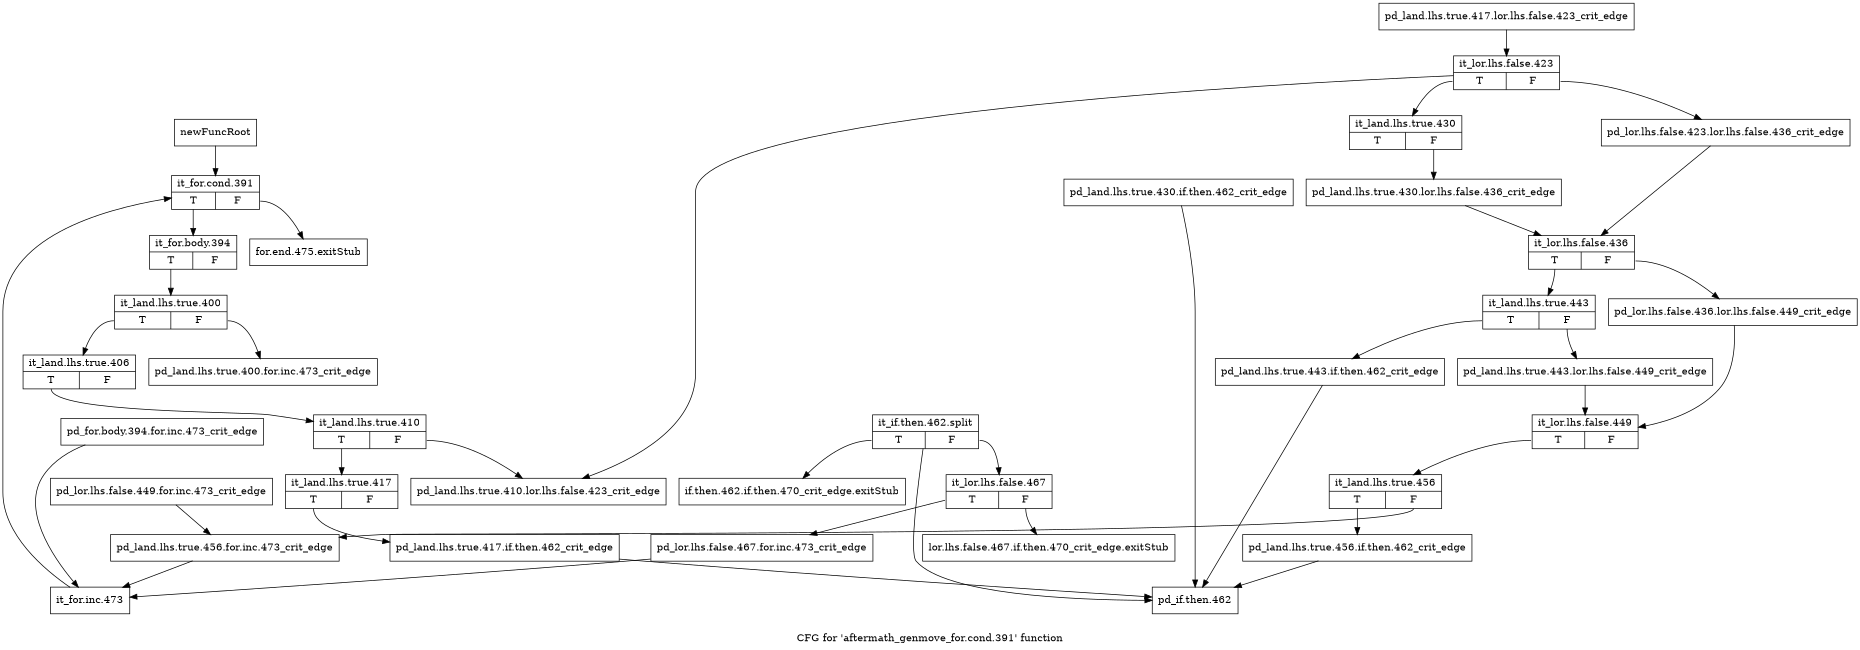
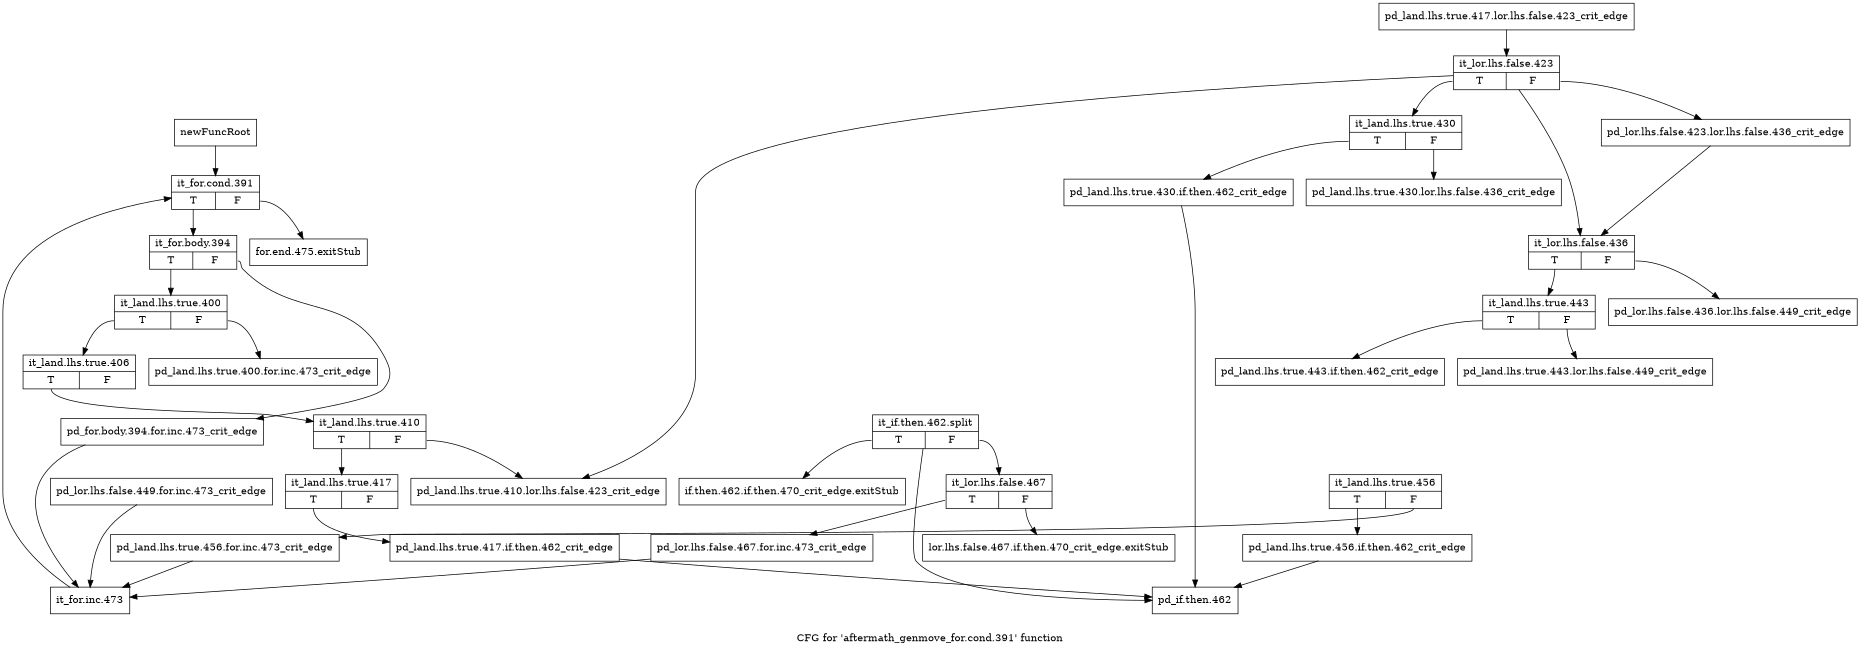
edge "it_land.lhs.true.430" -> "pd_land.lhs.true.430.if.then.462_crit_edge": added
edge "pd_land.lhs.true.430.lor.lhs.false.436_crit_edge" -> "it_lor.lhs.false.436": now "it_lor.lhs.false.423" -> "it_lor.lhs.false.436"
edge "it_for.body.394" -> "pd_for.body.394.for.inc.473_crit_edge": added
node "it_lor.lhs.false.449": removed
edge "pd_land.lhs.true.443.if.then.462_crit_edge" -> "pd_if.then.462": removed
edge "pd_lor.lhs.false.449.for.inc.473_crit_edge" -> "pd_land.lhs.true.456.for.inc.473_crit_edge": now "pd_lor.lhs.false.449.for.inc.473_crit_edge" -> "it_for.inc.473"
